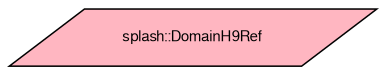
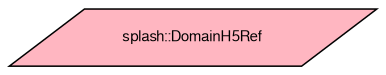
node "splash::DomainH9Ref": label "splash::DomainH9Ref" -> "splash::DomainH5Ref"
